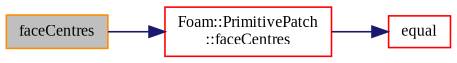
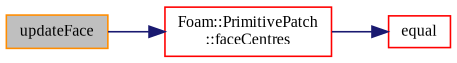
node "faceCentres": label "faceCentres" -> "updateFace"
